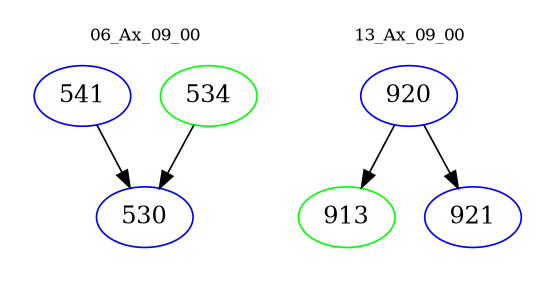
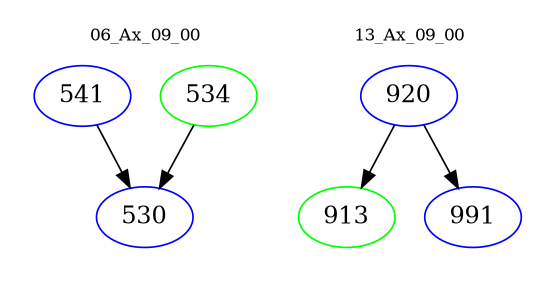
node "921": label "921" -> "991"
